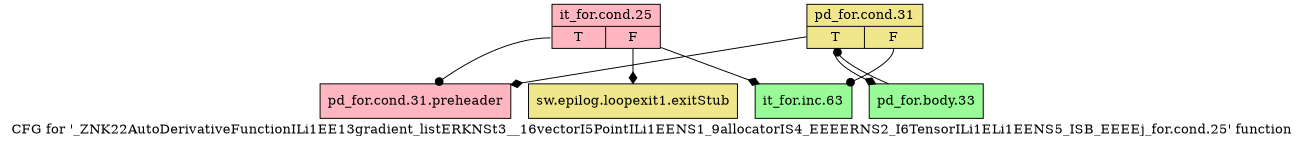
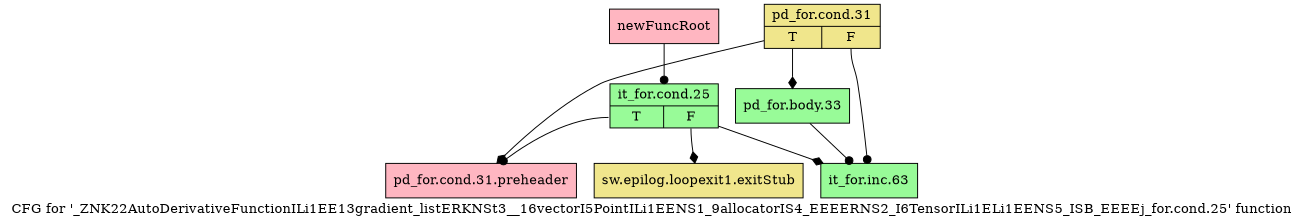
node "it_for.cond.25": fillcolor lightpink -> palegreen
node "newFuncRoot": added
edge "pd_for.body.33" -> "pd_for.cond.31": now "pd_for.body.33" -> "it_for.inc.63"
